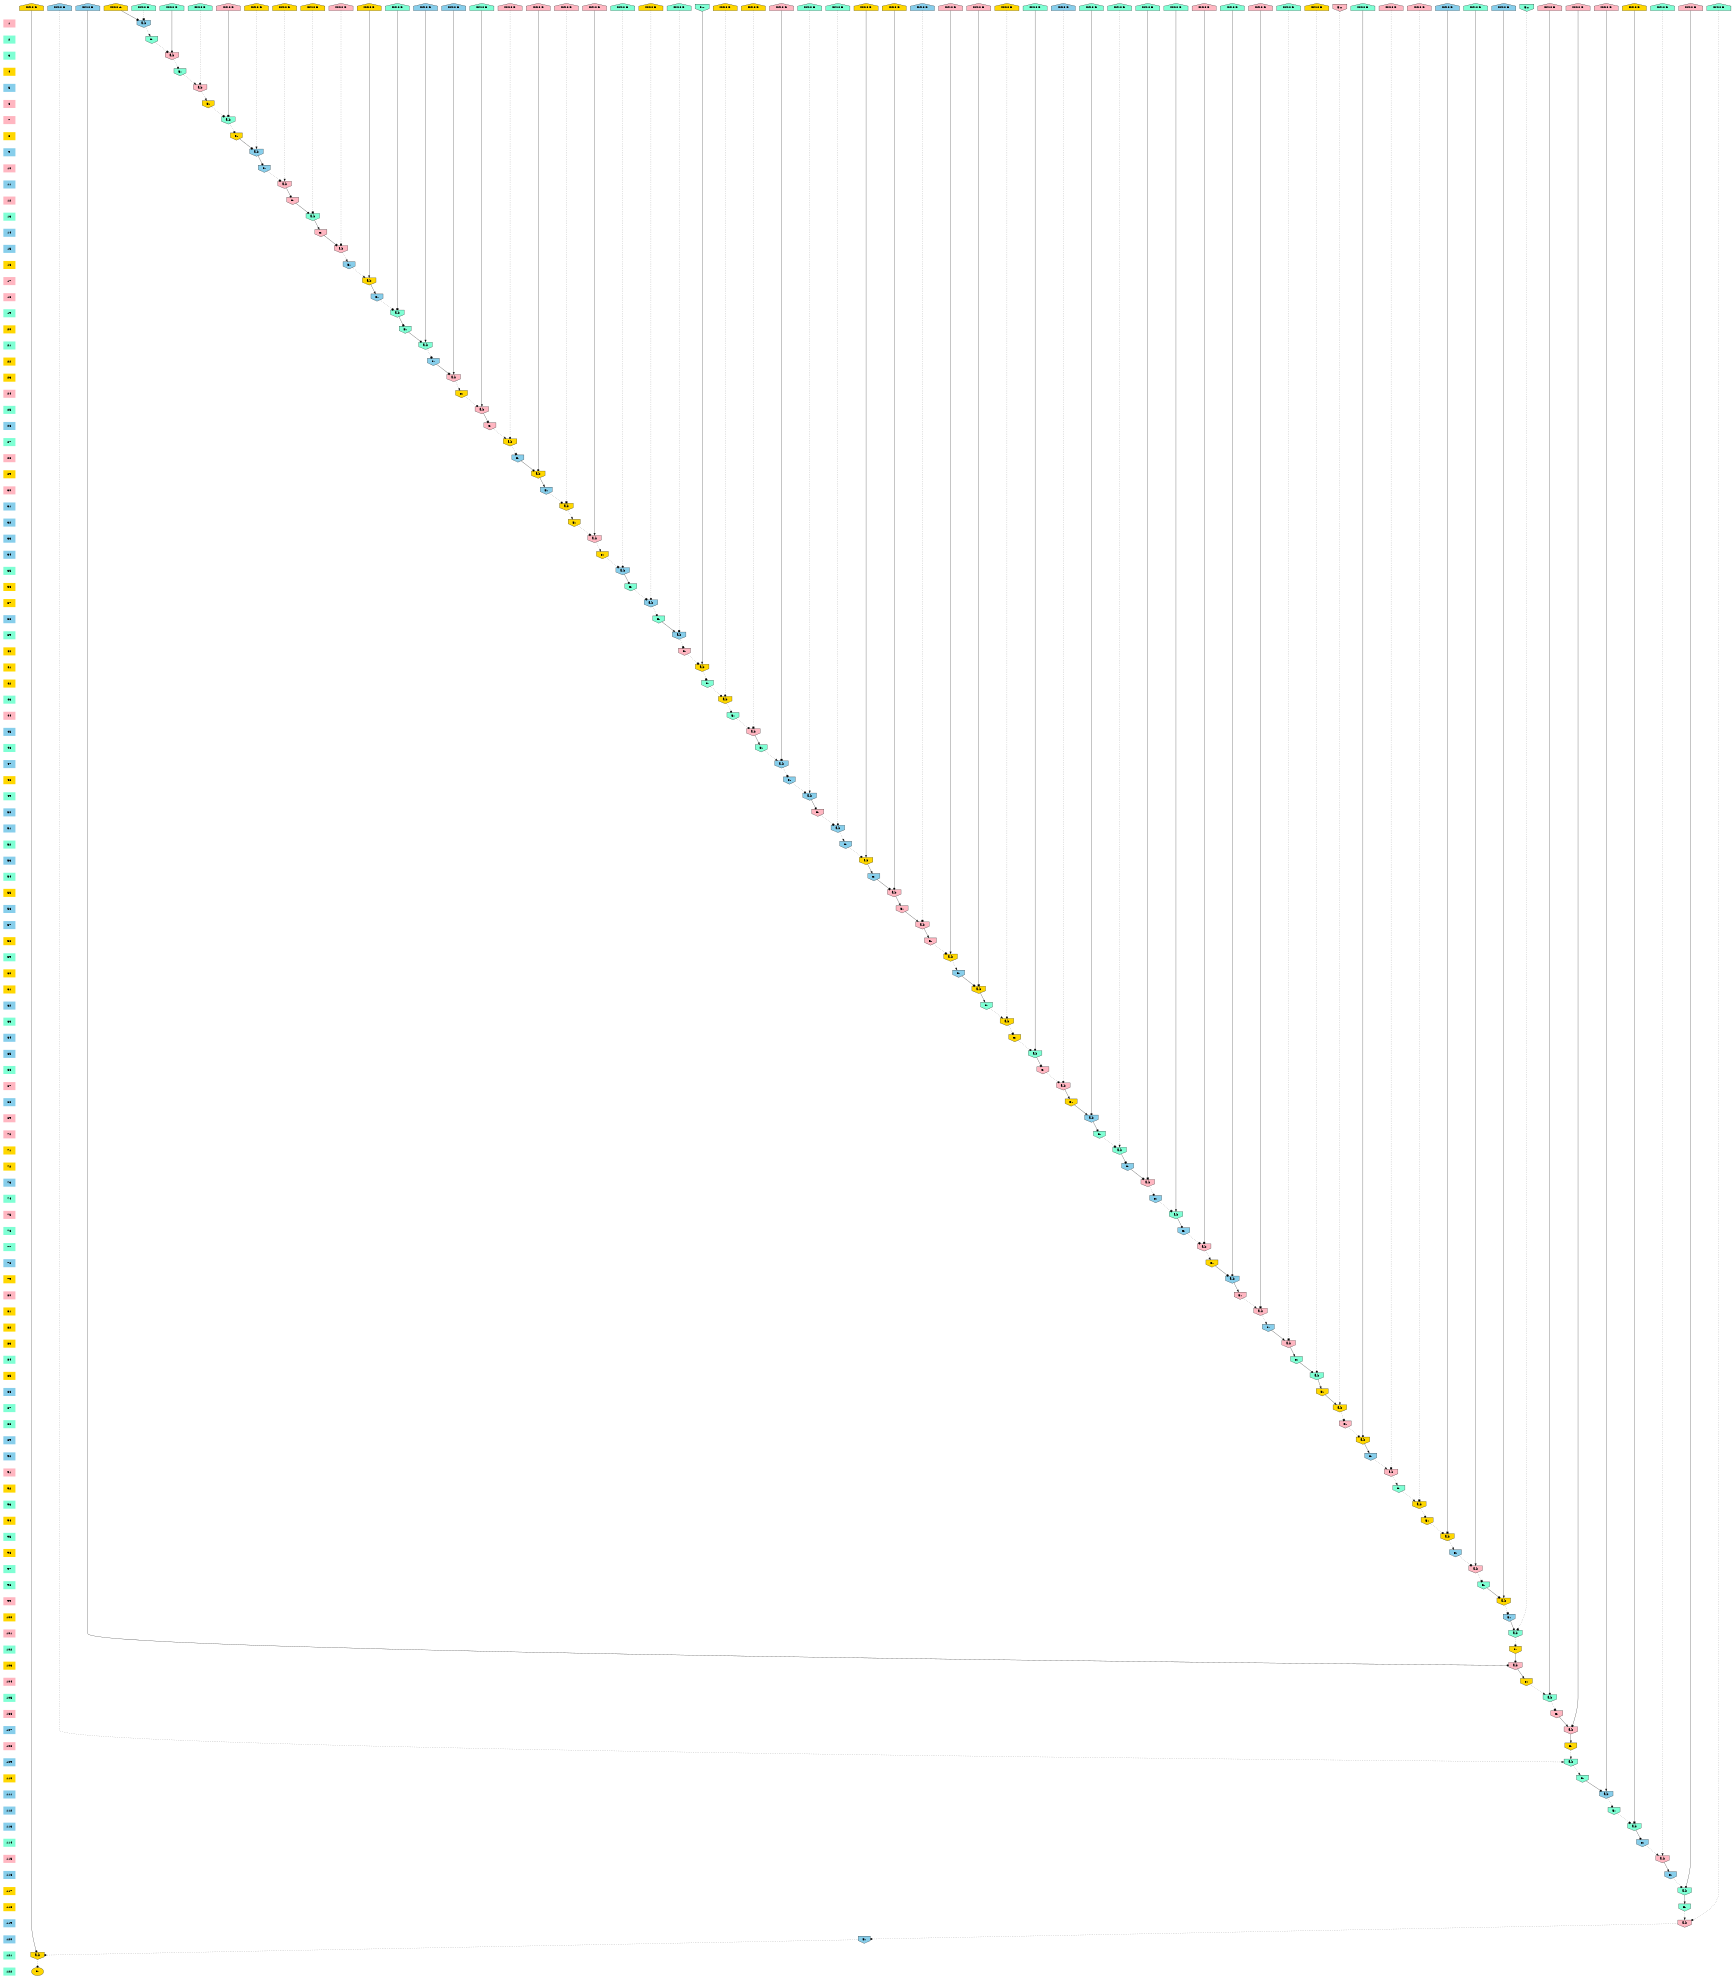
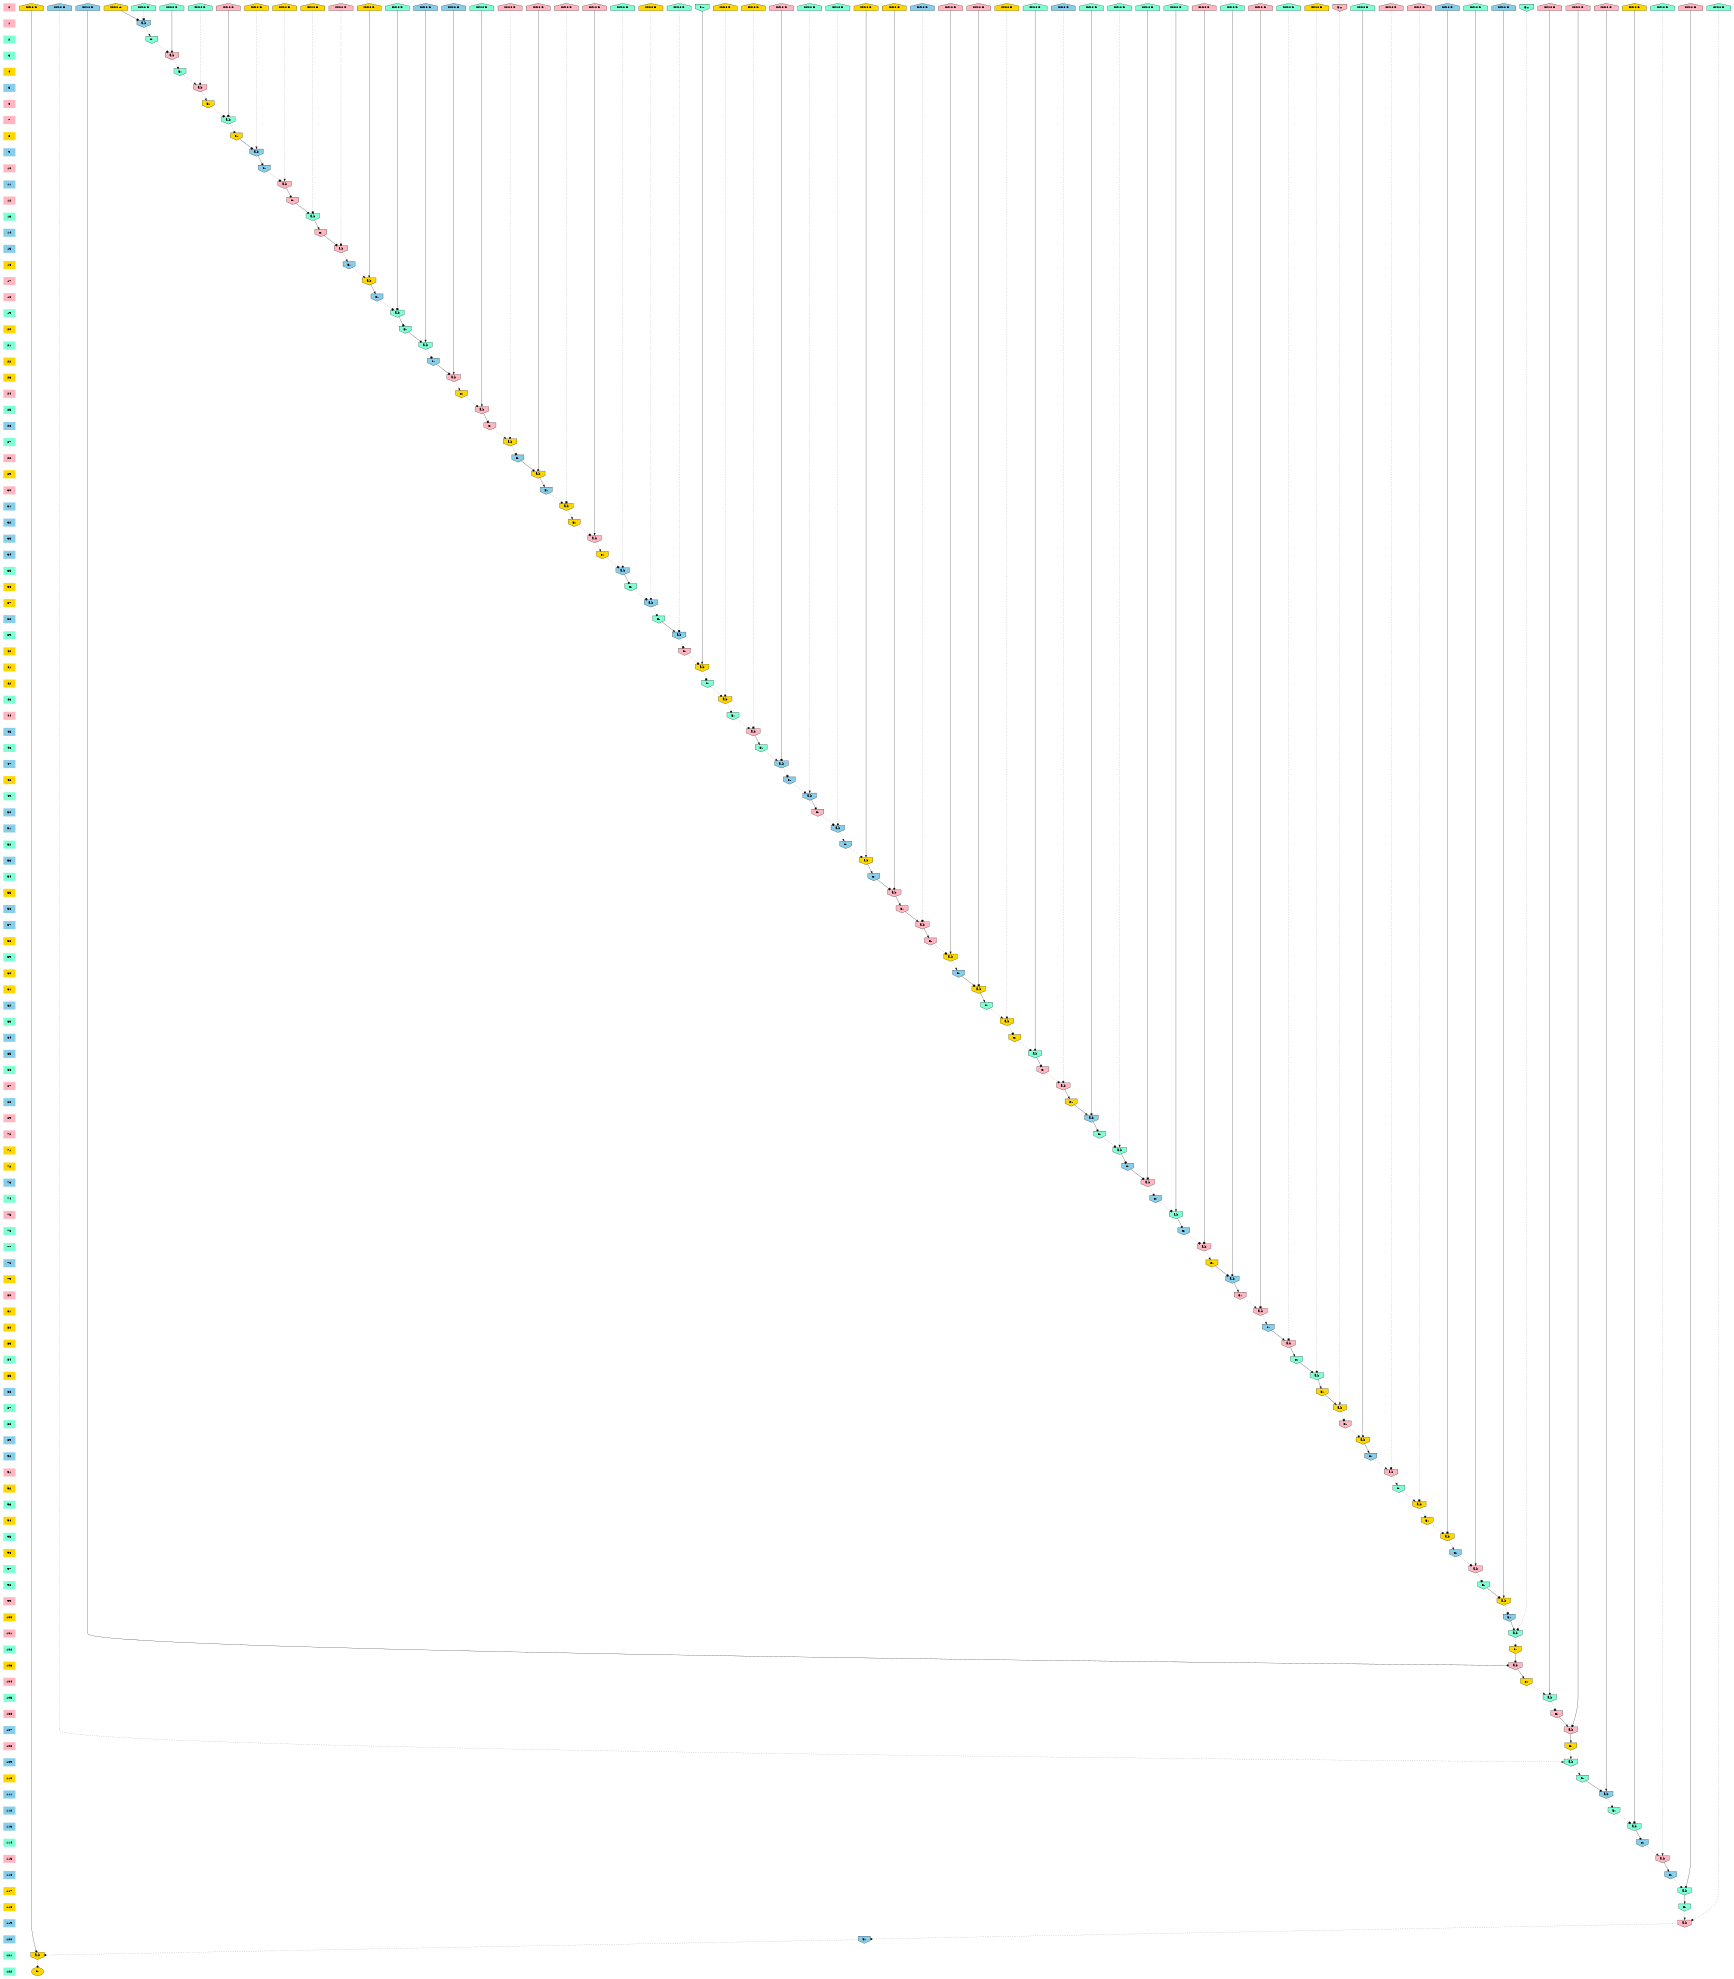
node "0": added
